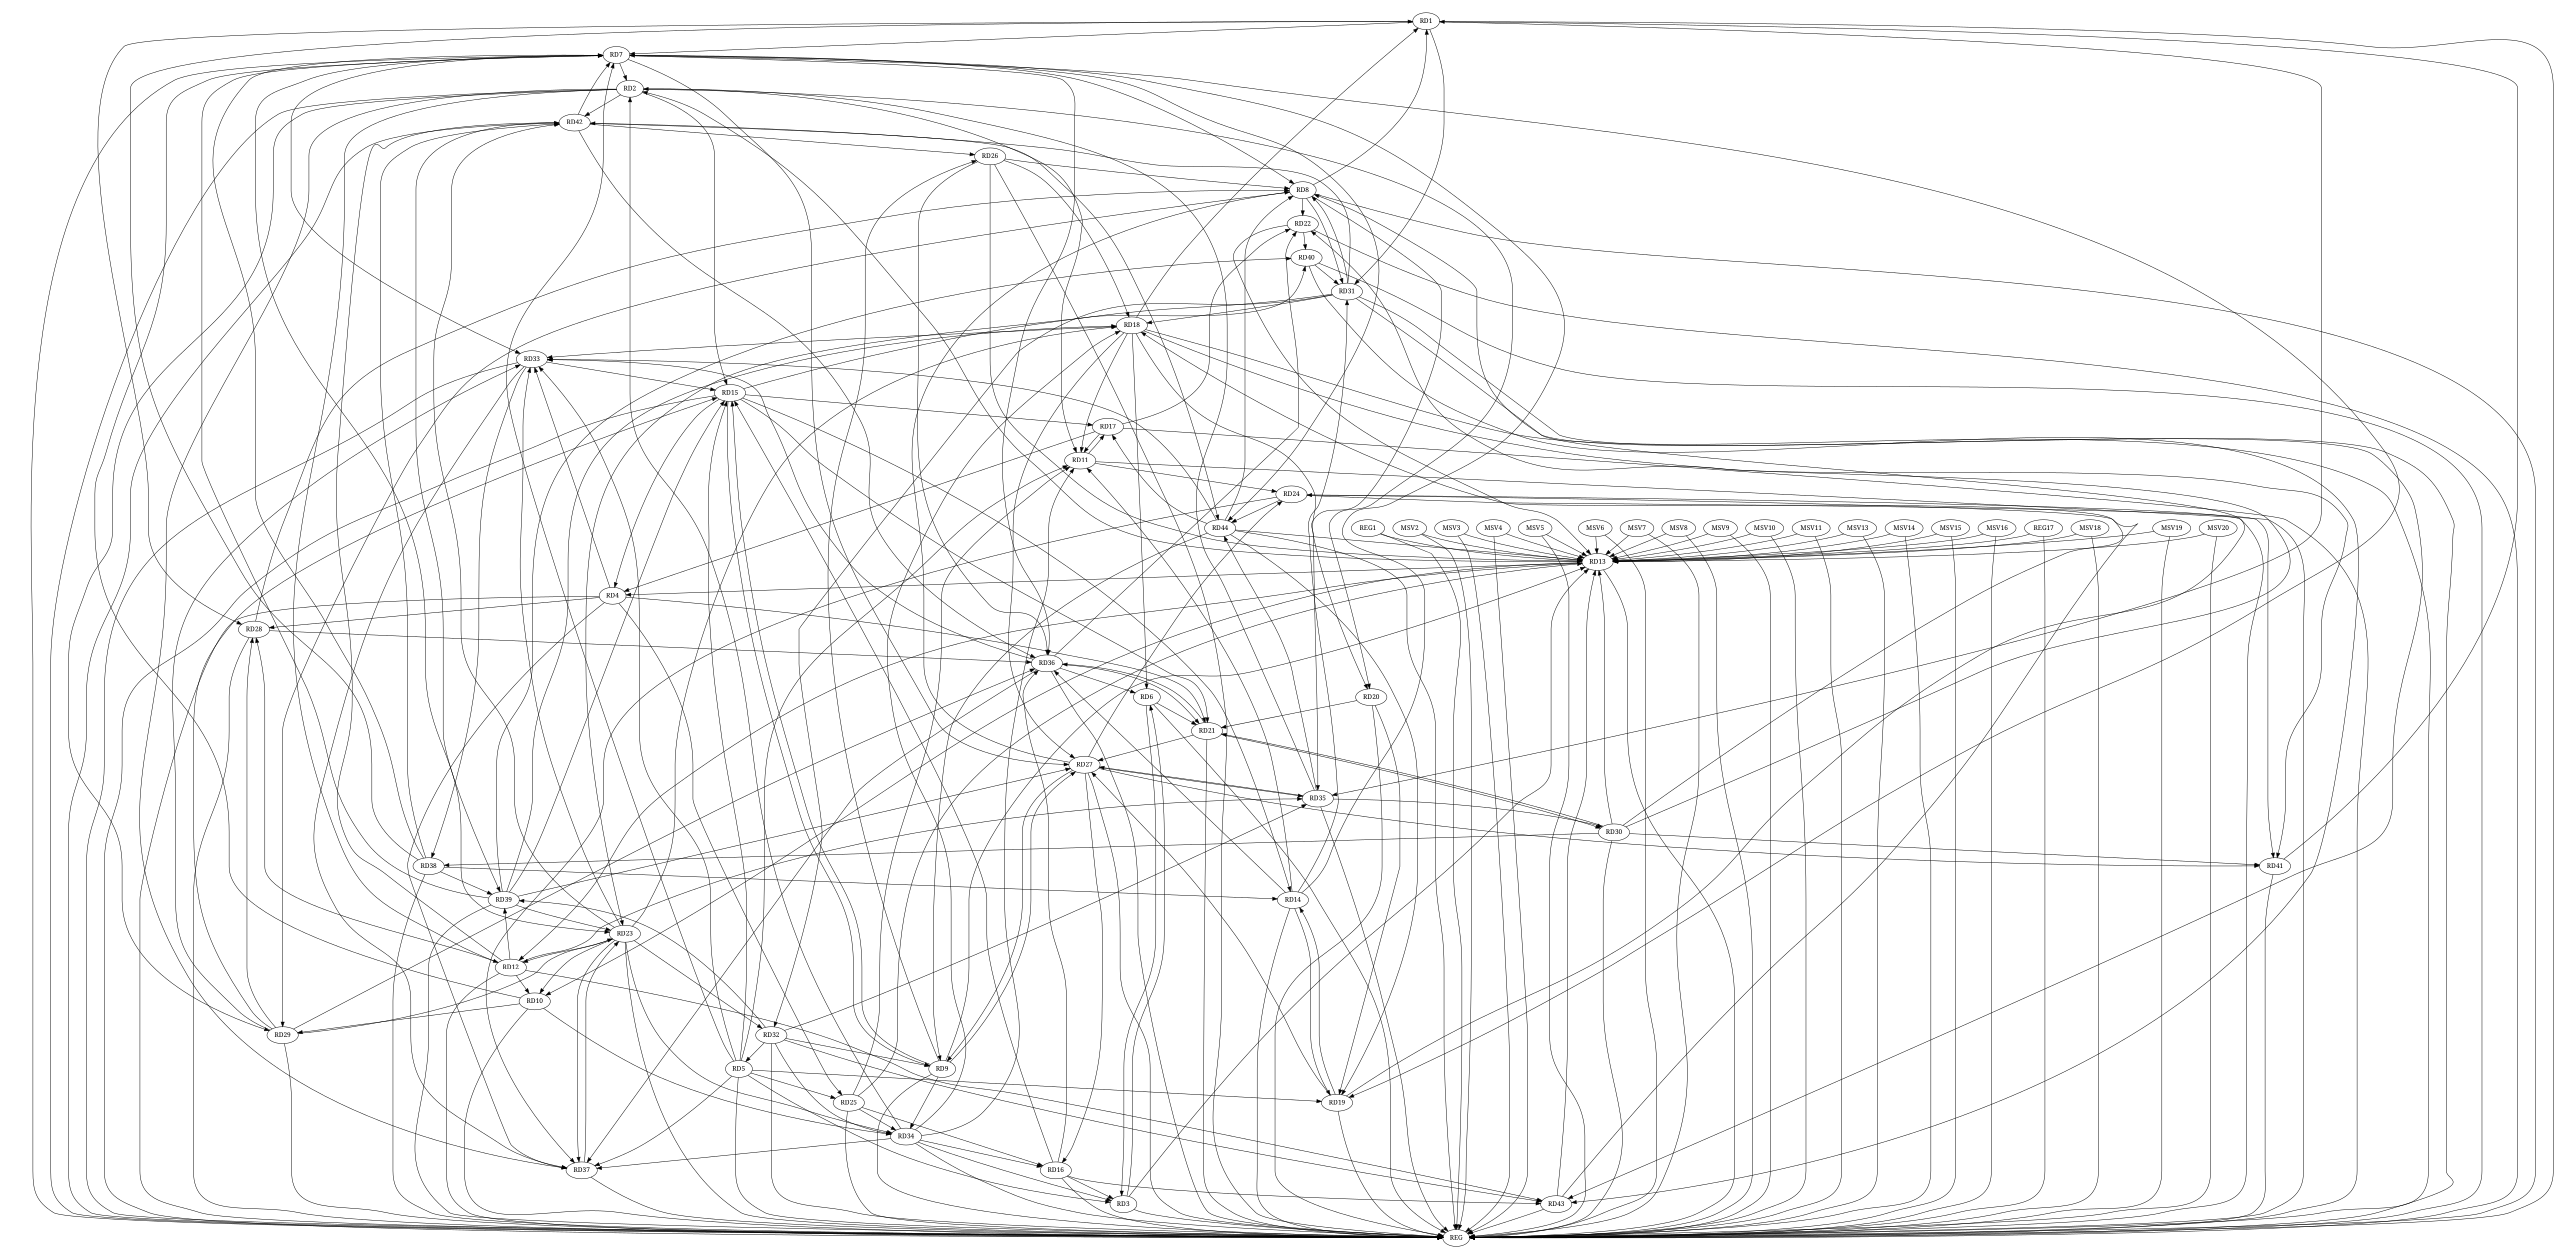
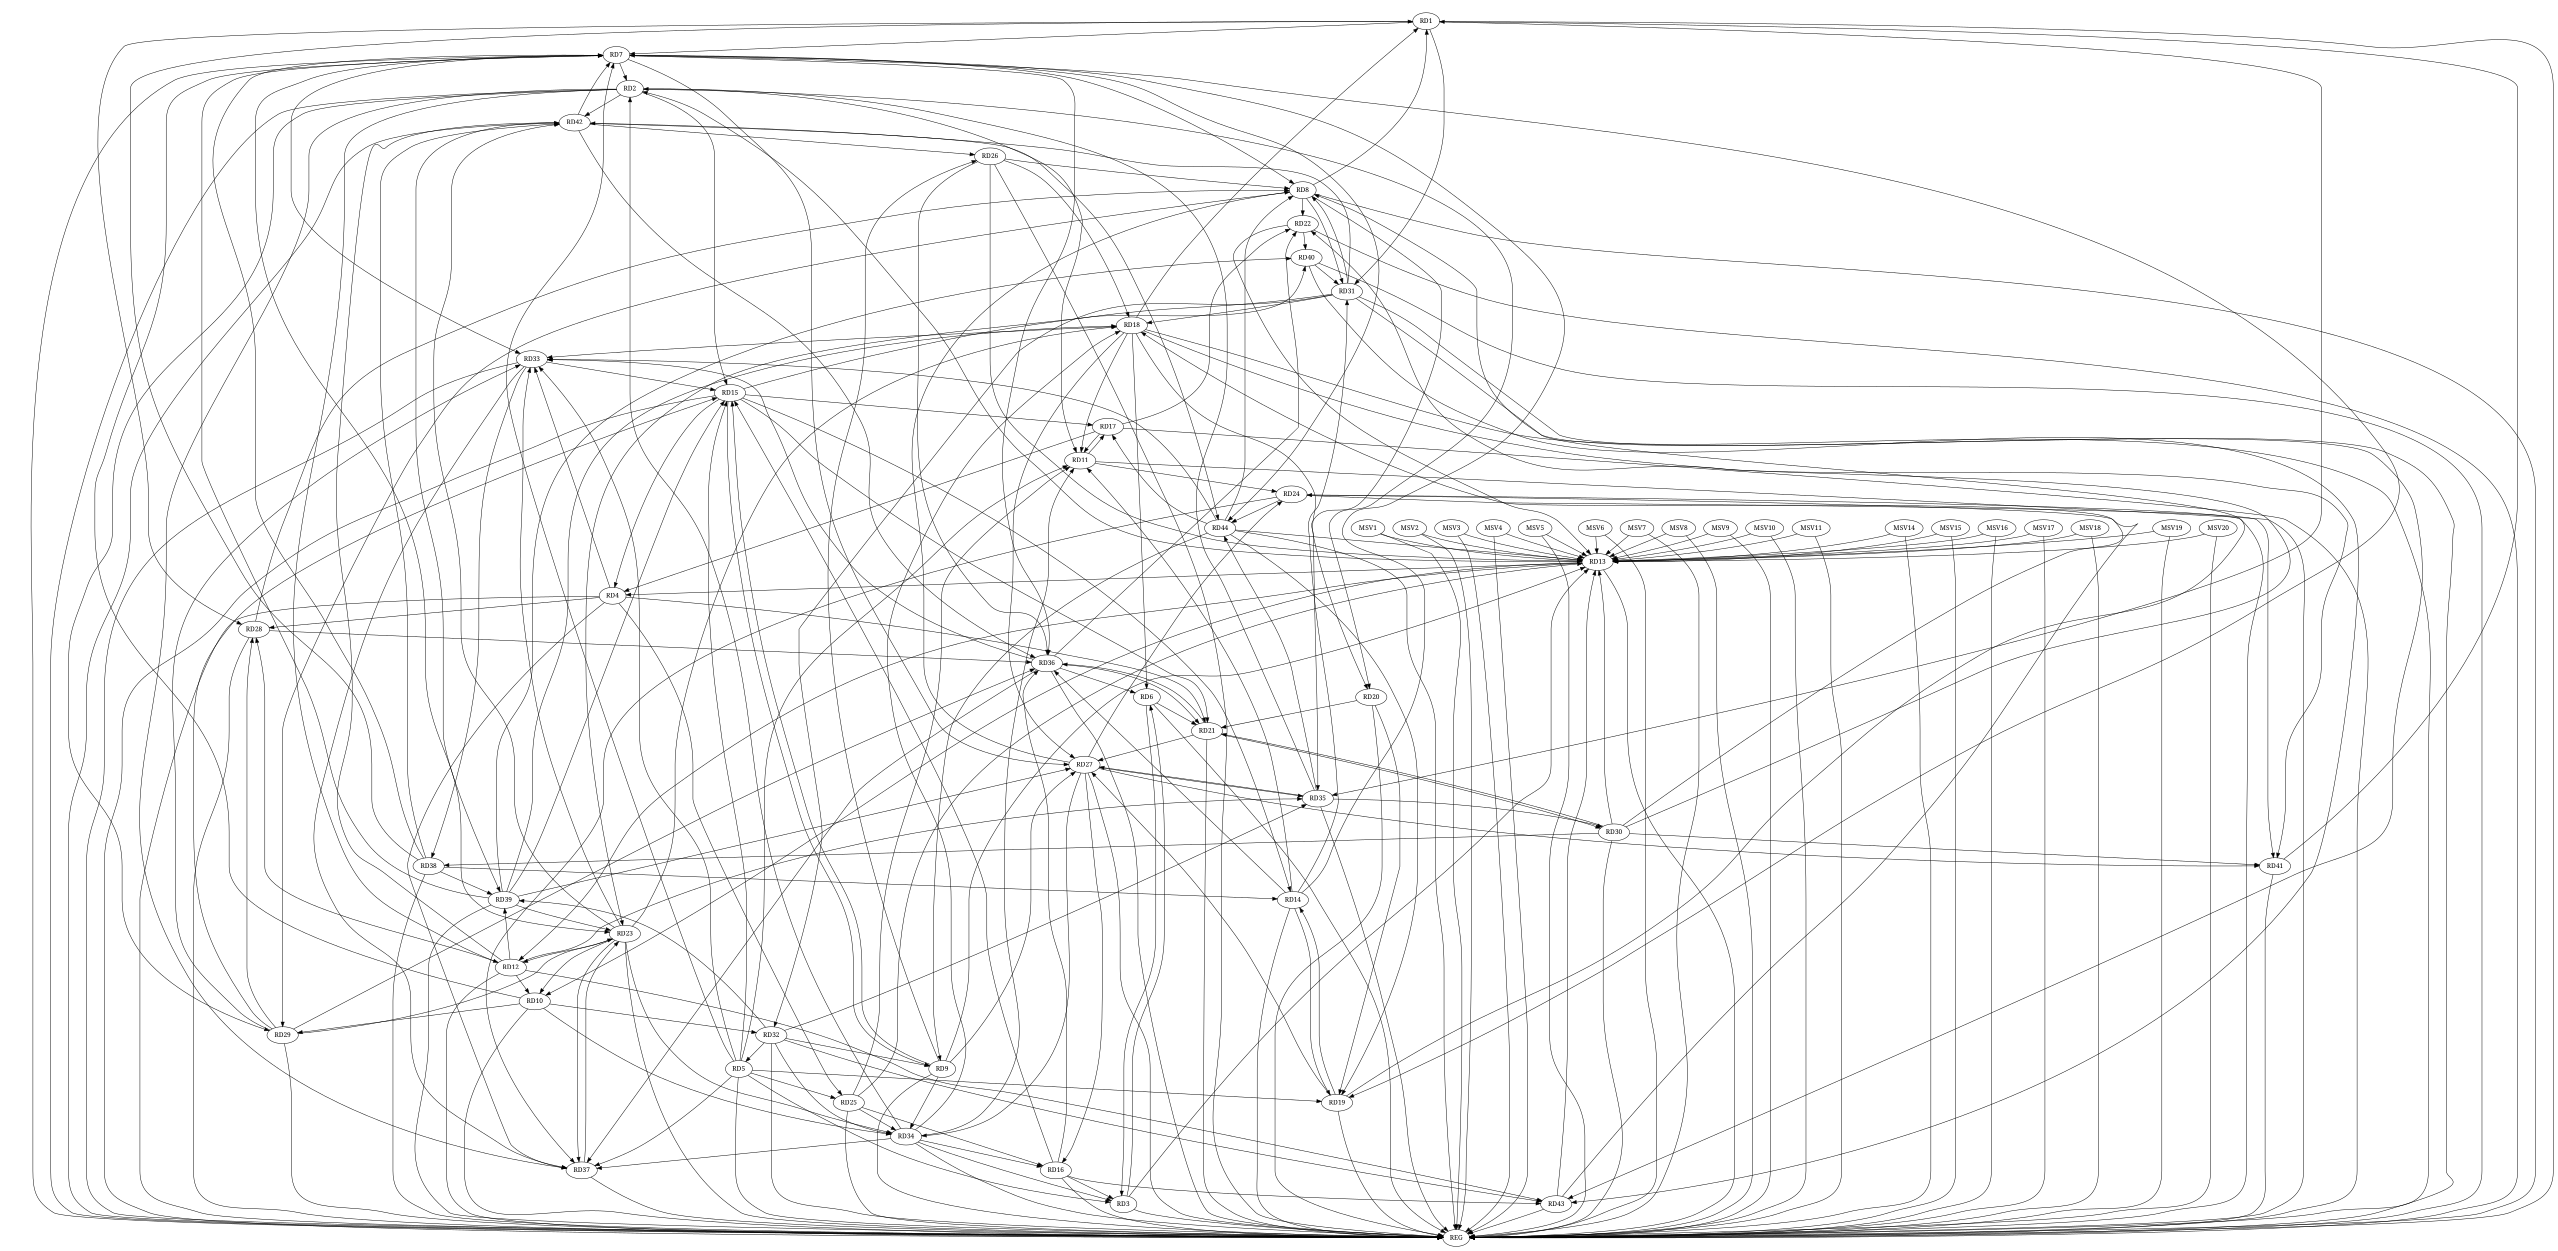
node "REG1": label "REG1" -> "MSV1"
node "MSV13": removed
node "REG17": label "REG17" -> "MSV17"
edge "RD27" -> "RD9": now "RD27" -> "RD34"
edge "RD23" -> "RD32": now "RD10" -> "RD32"
